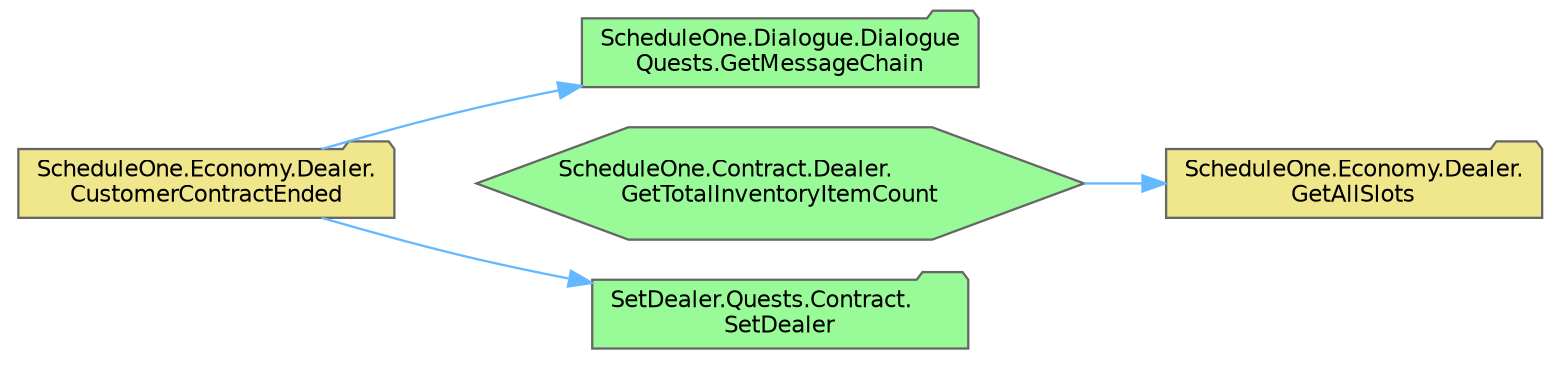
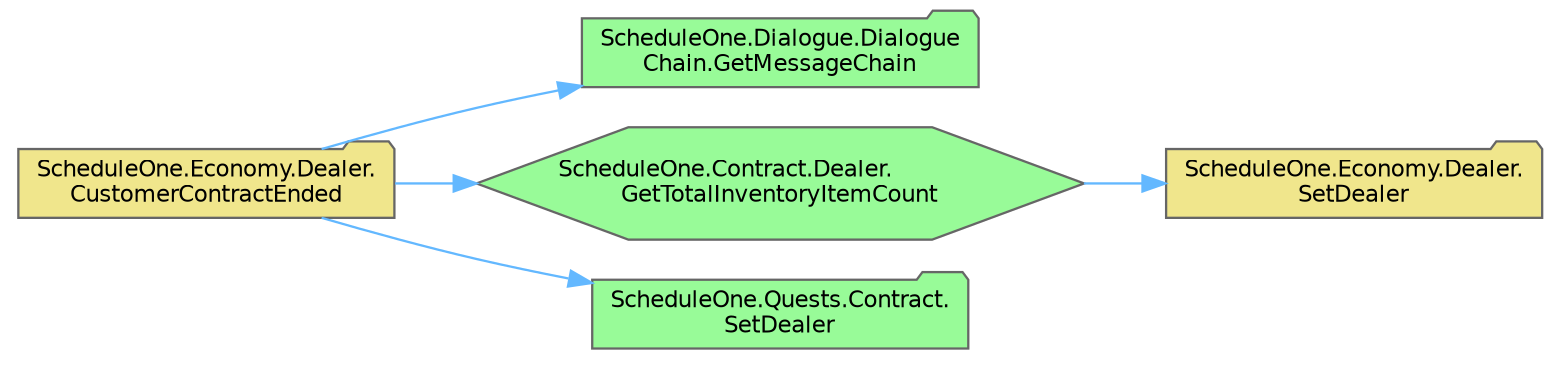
node "ScheduleOne.Dialogue.Dialogue Quests.GetMessageChain": label "ScheduleOne.Dialogue.Dialogue Quests.GetMessageChain" -> "ScheduleOne.Dialogue.Dialogue Chain.GetMessageChain"
edge "ScheduleOne.Economy.Dealer. CustomerContractEnded" -> "ScheduleOne.Contract.Dealer. GetTotalInventoryItemCount": added
node "ScheduleOne.Economy.Dealer. GetAllSlots": label "ScheduleOne.Economy.Dealer. GetAllSlots" -> "ScheduleOne.Economy.Dealer. SetDealer"
node "SetDealer.Quests.Contract. SetDealer": label "SetDealer.Quests.Contract. SetDealer" -> "ScheduleOne.Quests.Contract. SetDealer"
